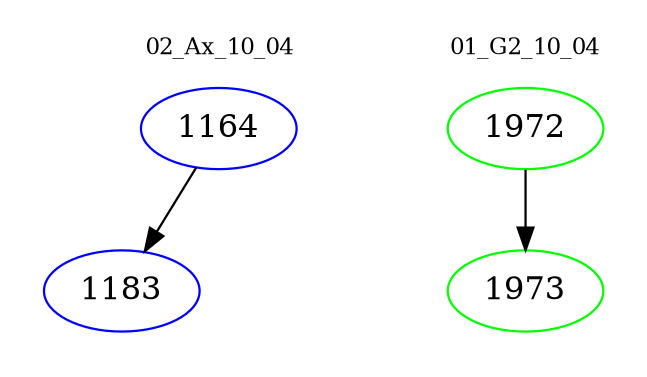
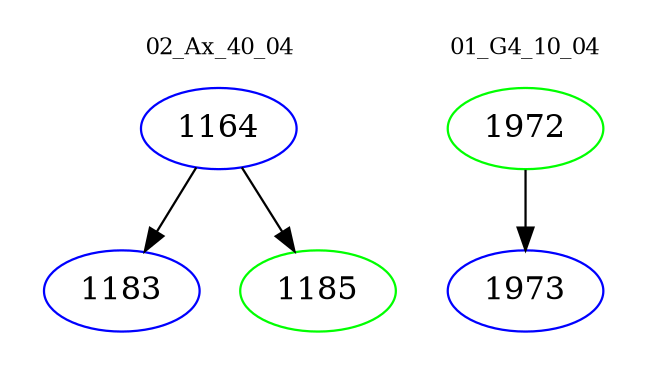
cluster "02_Ax_10_04": label "02_Ax_10_04" -> "02_Ax_40_04"
cluster "01_G2_10_04": label "01_G2_10_04" -> "01_G4_10_04"
node "1185": added
node "1973": color green -> blue
